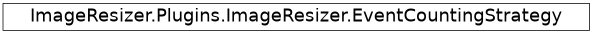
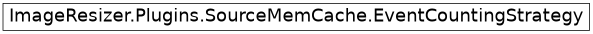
node "ImageResizer.Plugins.ImageResizer.EventCountingStrategy": label "ImageResizer.Plugins.ImageResizer.EventCountingStrategy" -> "ImageResizer.Plugins.SourceMemCache.EventCountingStrategy"
